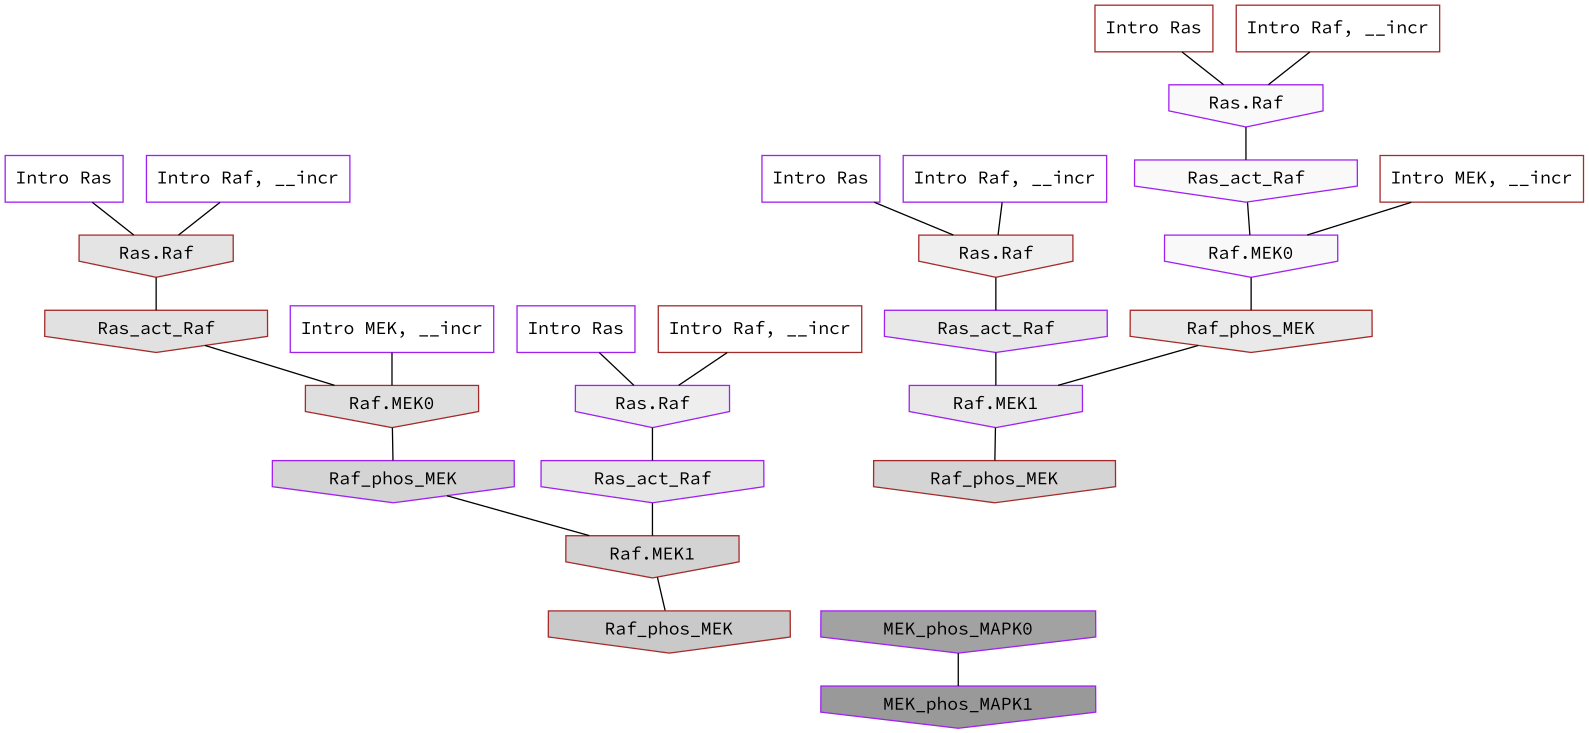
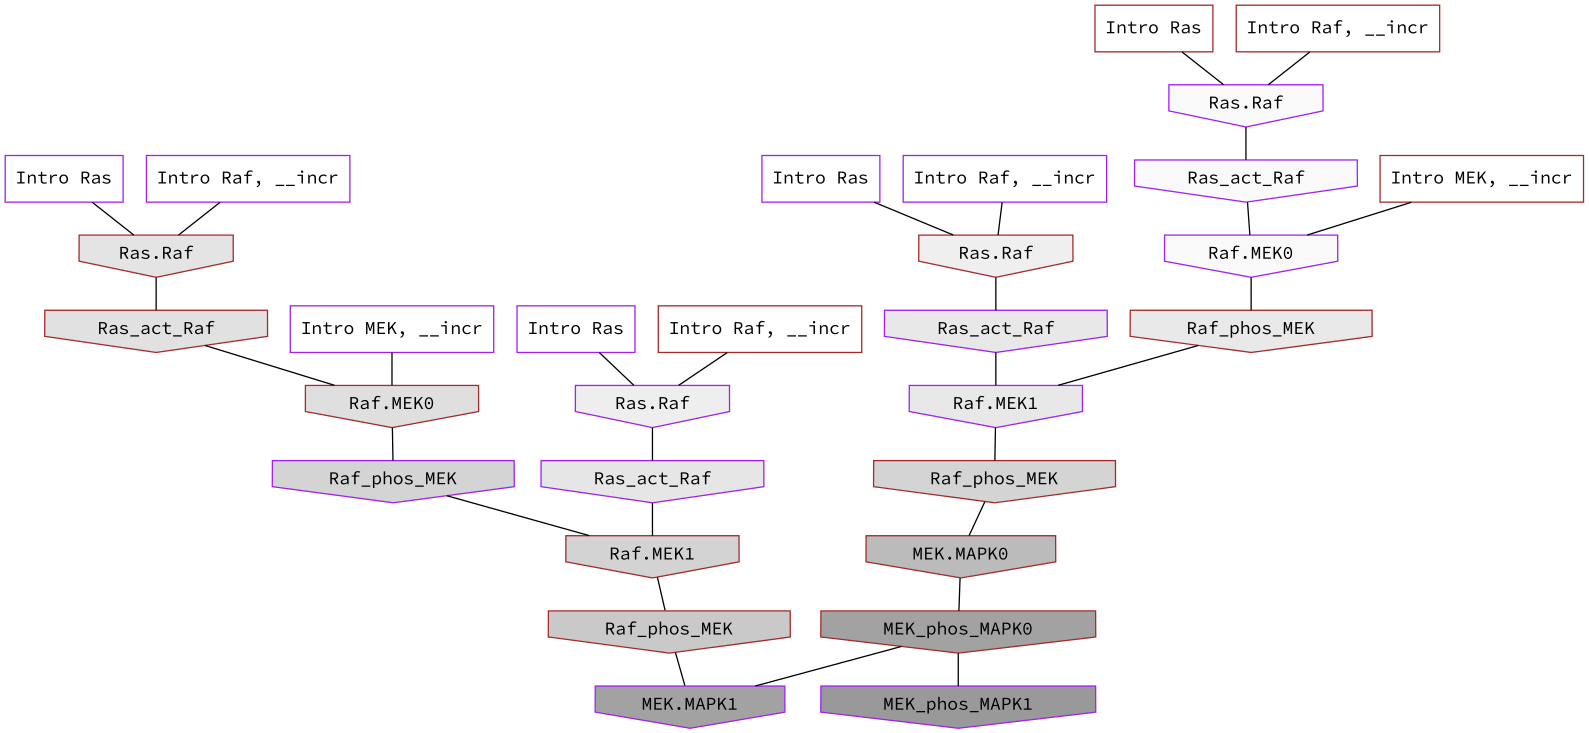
node "MEK.MAPK0": added
node "MEK_phos_MAPK0": color purple -> brown
node "MEK.MAPK1": added
